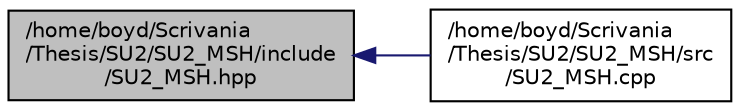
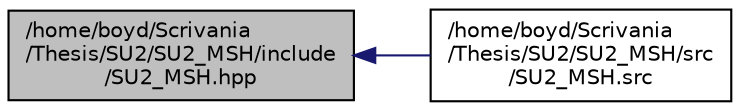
node "/home/boyd/Scrivania /Thesis/SU2/SU2_MSH/src /SU2_MSH.cpp": label "/home/boyd/Scrivania /Thesis/SU2/SU2_MSH/src /SU2_MSH.cpp" -> "/home/boyd/Scrivania /Thesis/SU2/SU2_MSH/src /SU2_MSH.src"
